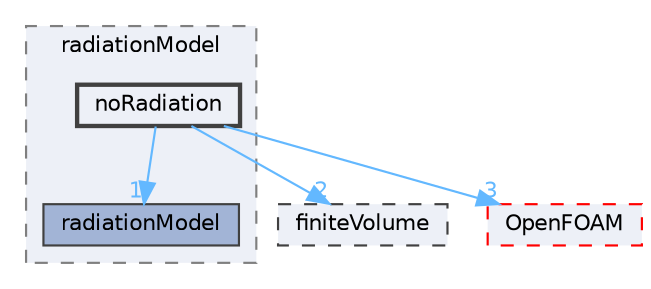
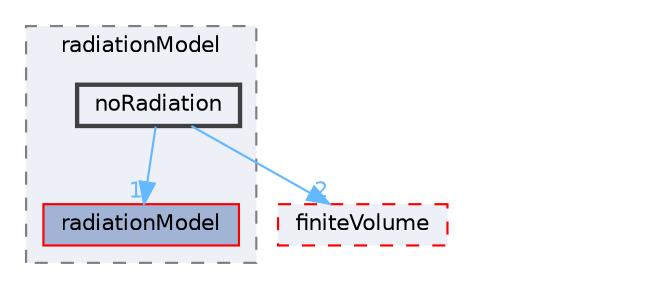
node "radiationModel": color grey25 -> red
node "finiteVolume": color grey25 -> red
node "OpenFOAM": removed
